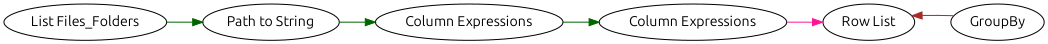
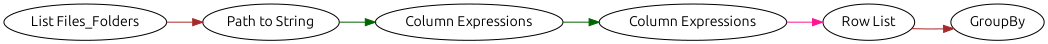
edge "GroupBy" -> "Row List": reversed
edge "List Files_Folders" -> "Path to String": color darkgreen -> brown
